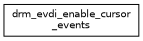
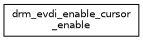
node "drm_evdi_enable_cursor _events": label "drm_evdi_enable_cursor _events" -> "drm_evdi_enable_cursor _enable"
